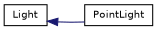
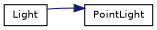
edge "PointLight" -> "Light": reversed
